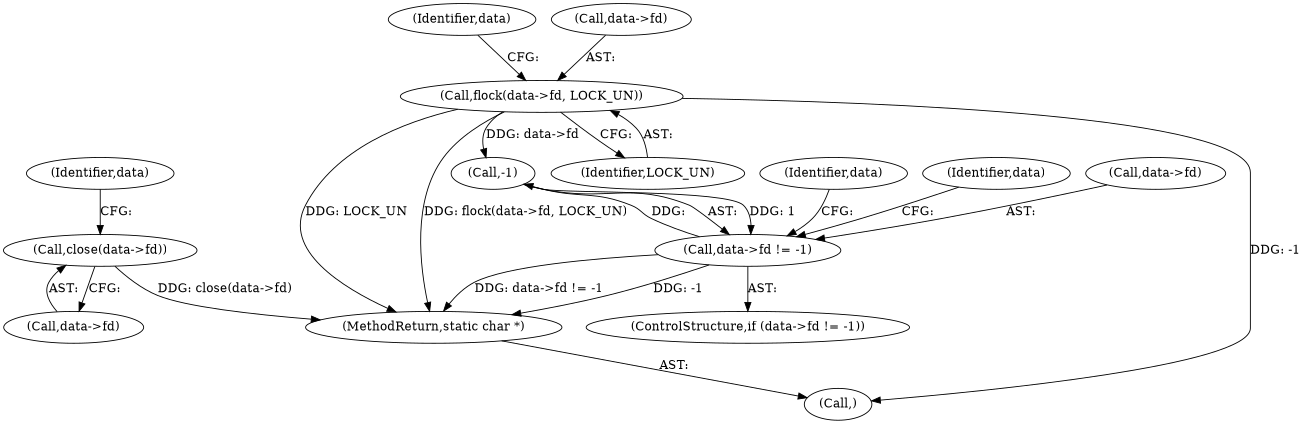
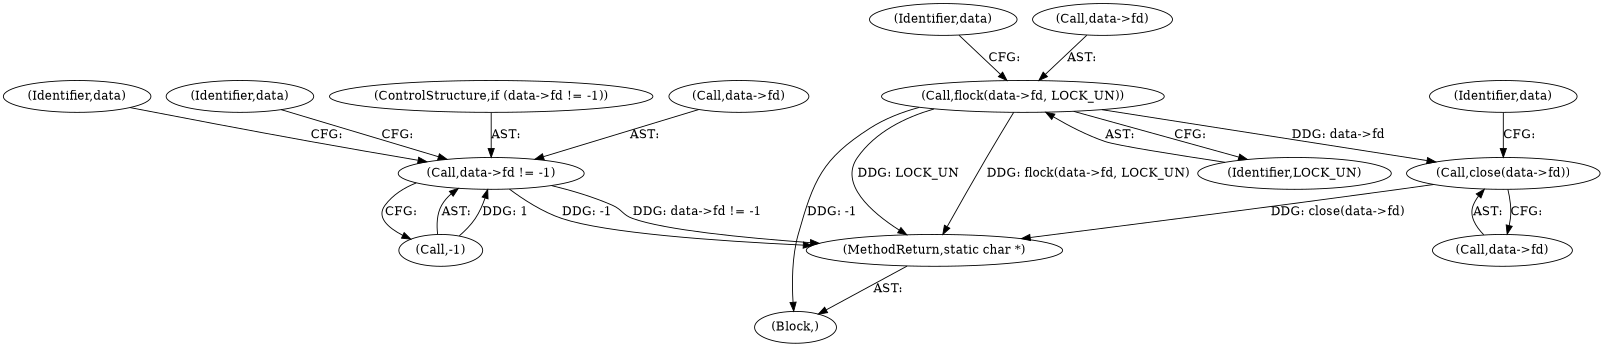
edge "(Call,flock(data->fd, LOCK_UN))" -> "(Call,-1)": now "(Call,flock(data->fd, LOCK_UN))" -> "(Call,close(data->fd))"
edge "(Call,data->fd != -1)" -> "(Call,-1)": label "DDG: " -> "CFG: "
edge "(Call,data->fd != -1)" -> "(ControlStructure,if (data->fd != -1))": reversed
node "(Call,)": label "(Call,)" -> "(Block,)"
